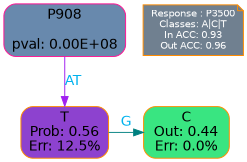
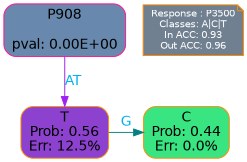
node "P908 pval: 0.00E+08": label "P908 pval: 0.00E+08" -> "P908 pval: 0.00E+00"
node "C Out: 0.44 Err: 0.0%": label "C Out: 0.44 Err: 0.0%" -> "C Prob: 0.44 Err: 0.0%"
